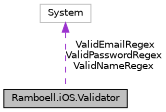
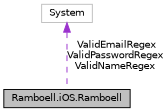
node "Ramboell.iOS.Validator": label "Ramboell.iOS.Validator" -> "Ramboell.iOS.Ramboell"
